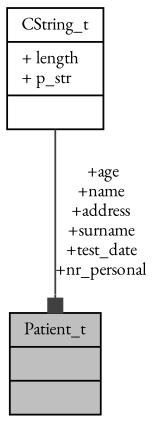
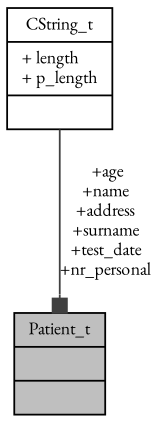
node "CString_t": text "+ p_str" -> "+ p_length"
